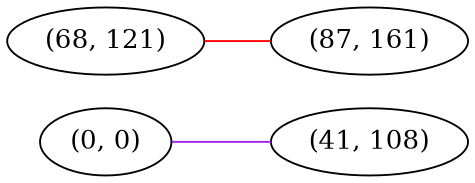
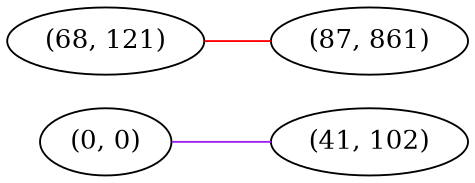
node "(87, 161)": label "(87, 161)" -> "(87, 861)"
node "(41, 108)": label "(41, 108)" -> "(41, 102)"
